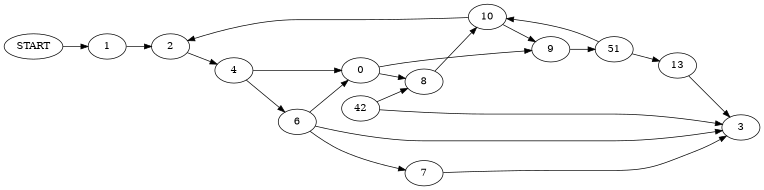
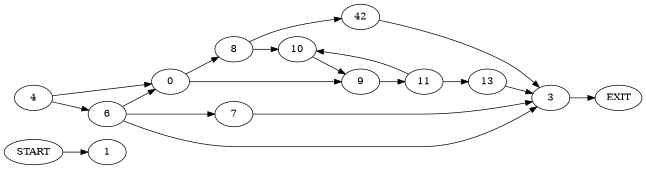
node "2": removed
node "51": label "51" -> "11"
edge "42" -> "8": reversed
node "EXIT": added
